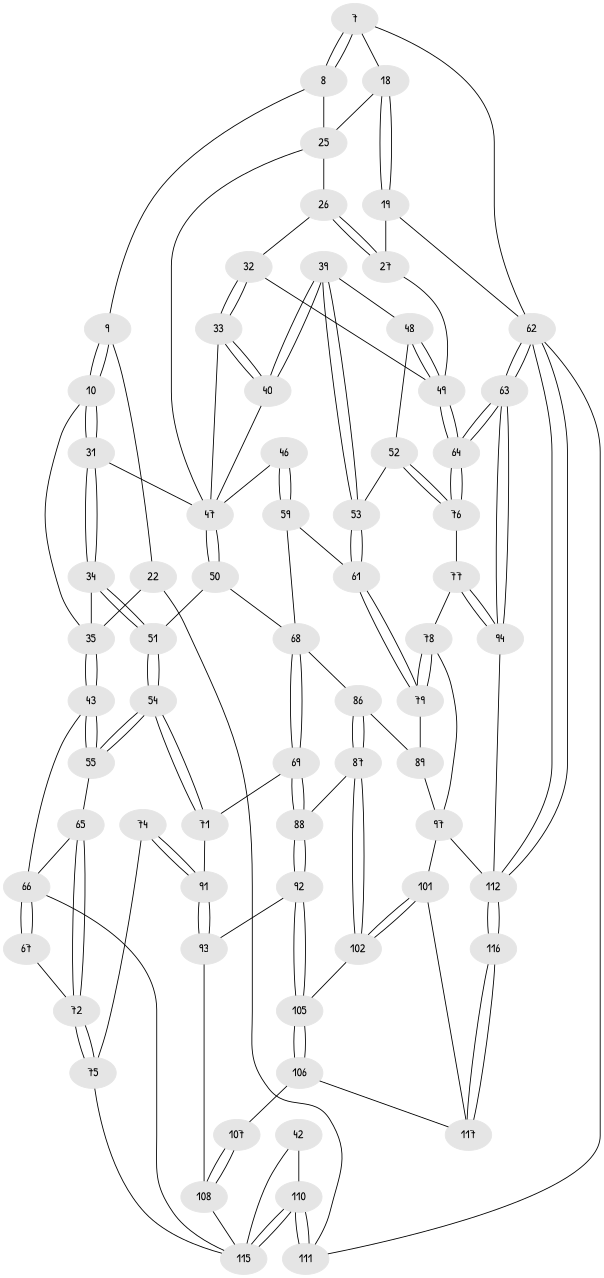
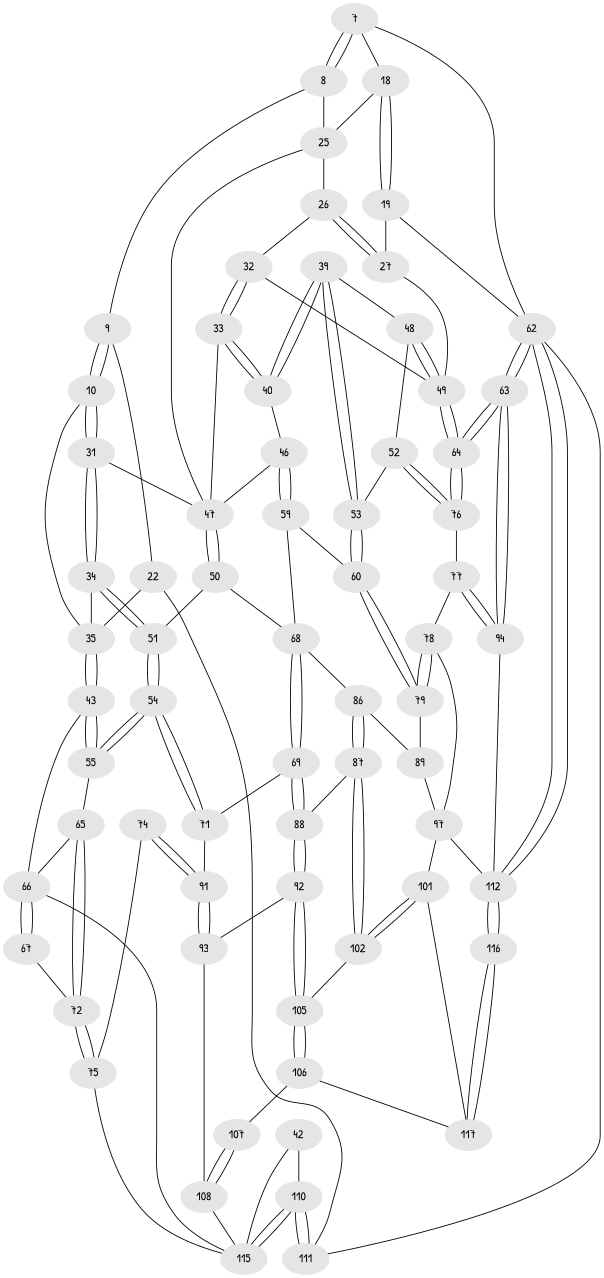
edge "40" -- "47": now "40" -- "46"
node "61": label "61" -> "60"
